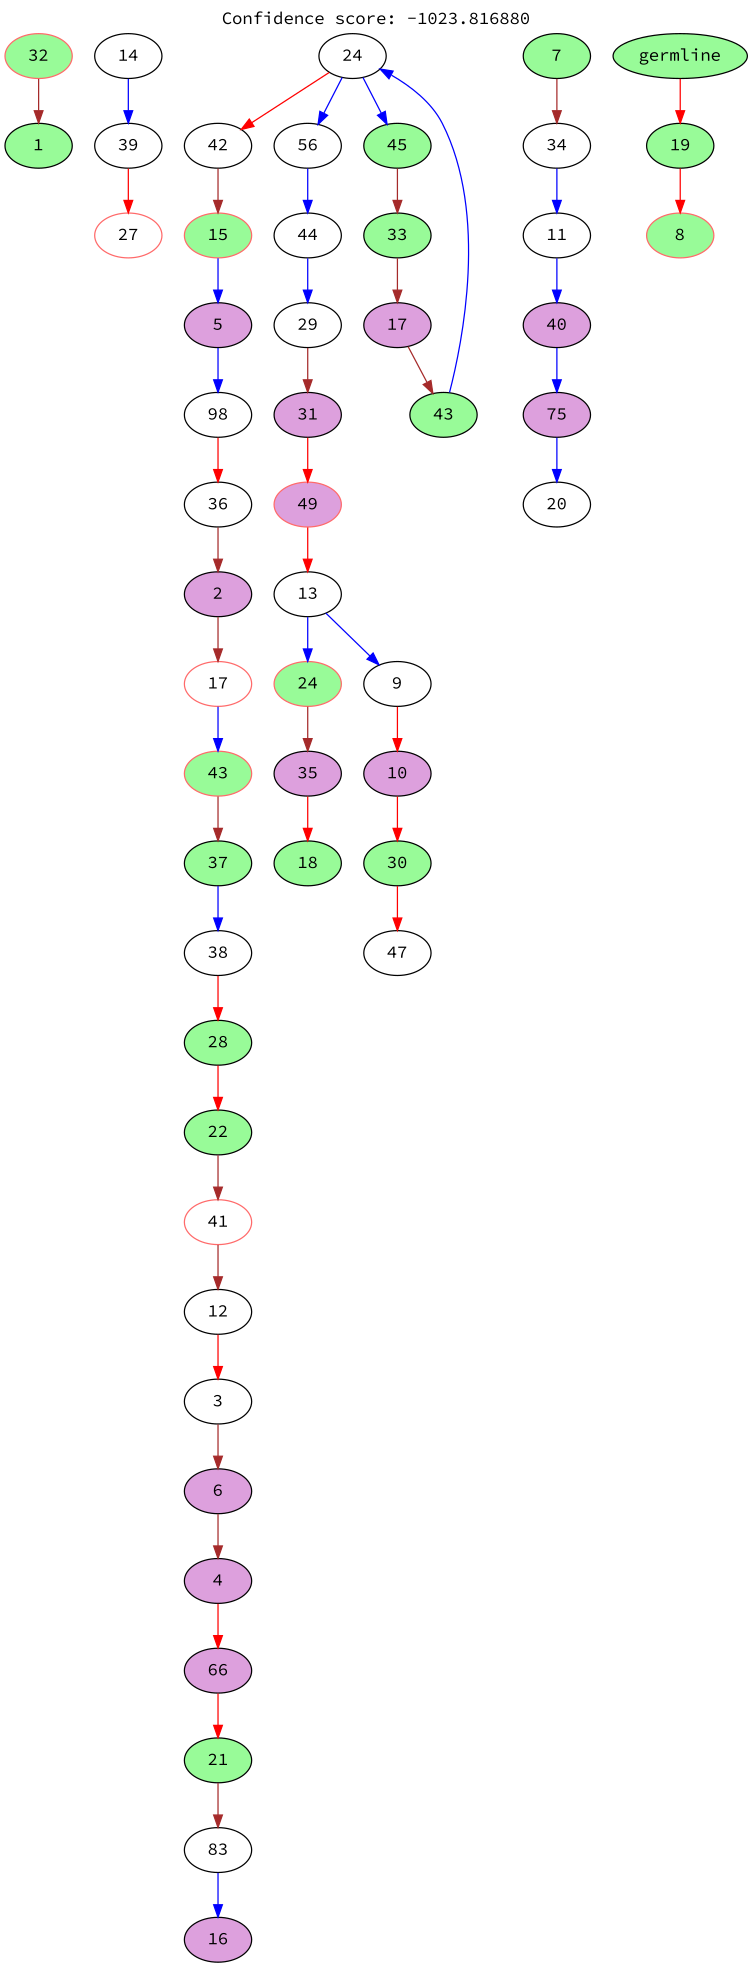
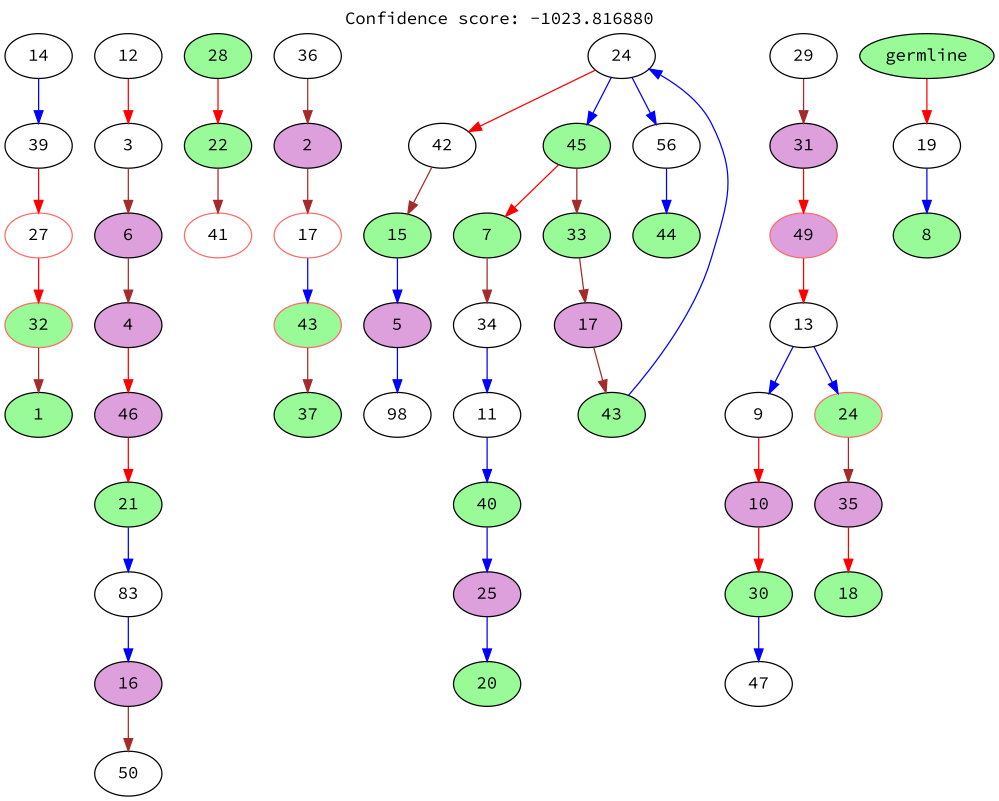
node "19": fillcolor palegreen -> white
edge "19" -> "8": color red -> blue
edge "45" -> "7": added
node "15": color indianred1 -> black
node "44": fillcolor white -> palegreen
node "8": color indianred1 -> black
edge "27" -> "32": added
edge "44" -> "29": removed
node "40": fillcolor plum -> palegreen
node "75": label "75" -> "25"
edge "98" -> "36": removed
node "20": fillcolor white -> palegreen
node "50": added
edge "30" -> "47": color red -> blue
node "38": removed
edge "41" -> "12": removed
node "66": label "66" -> "46"
edge "21" -> "83": color brown -> blue
